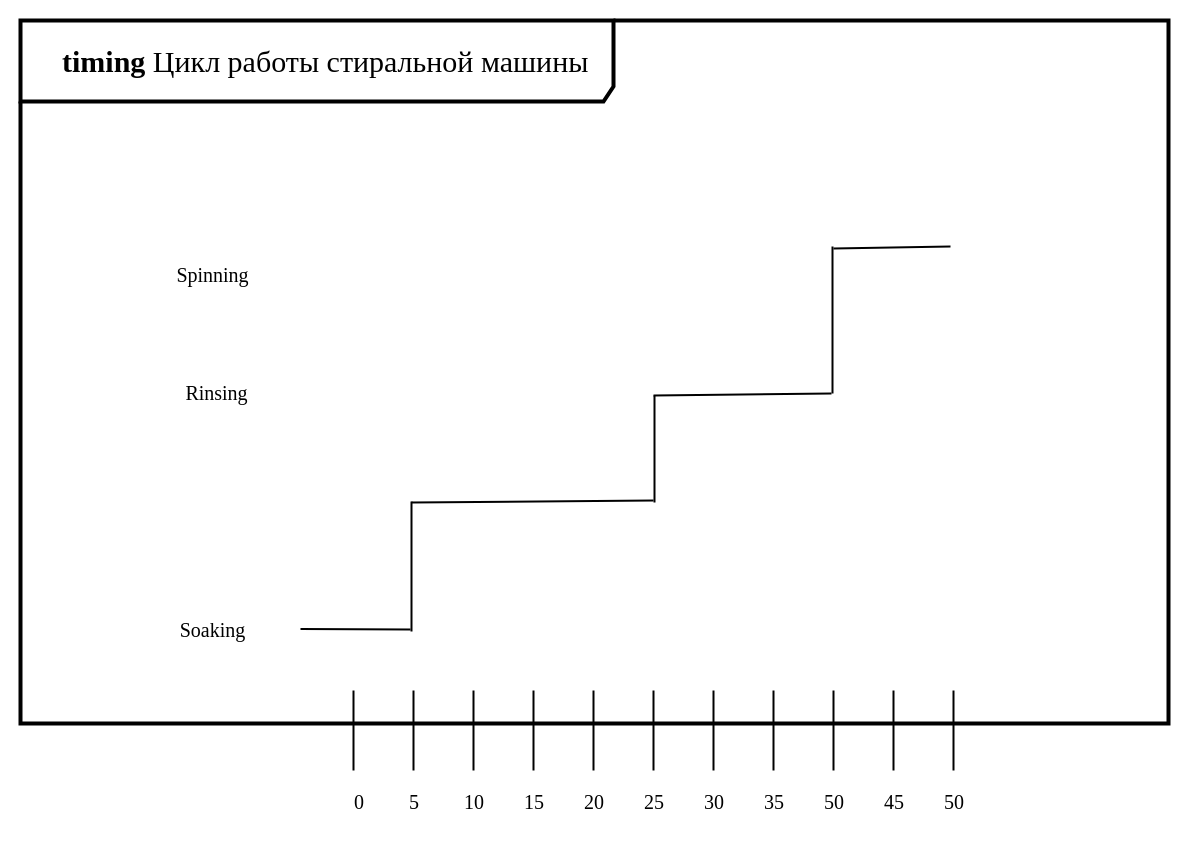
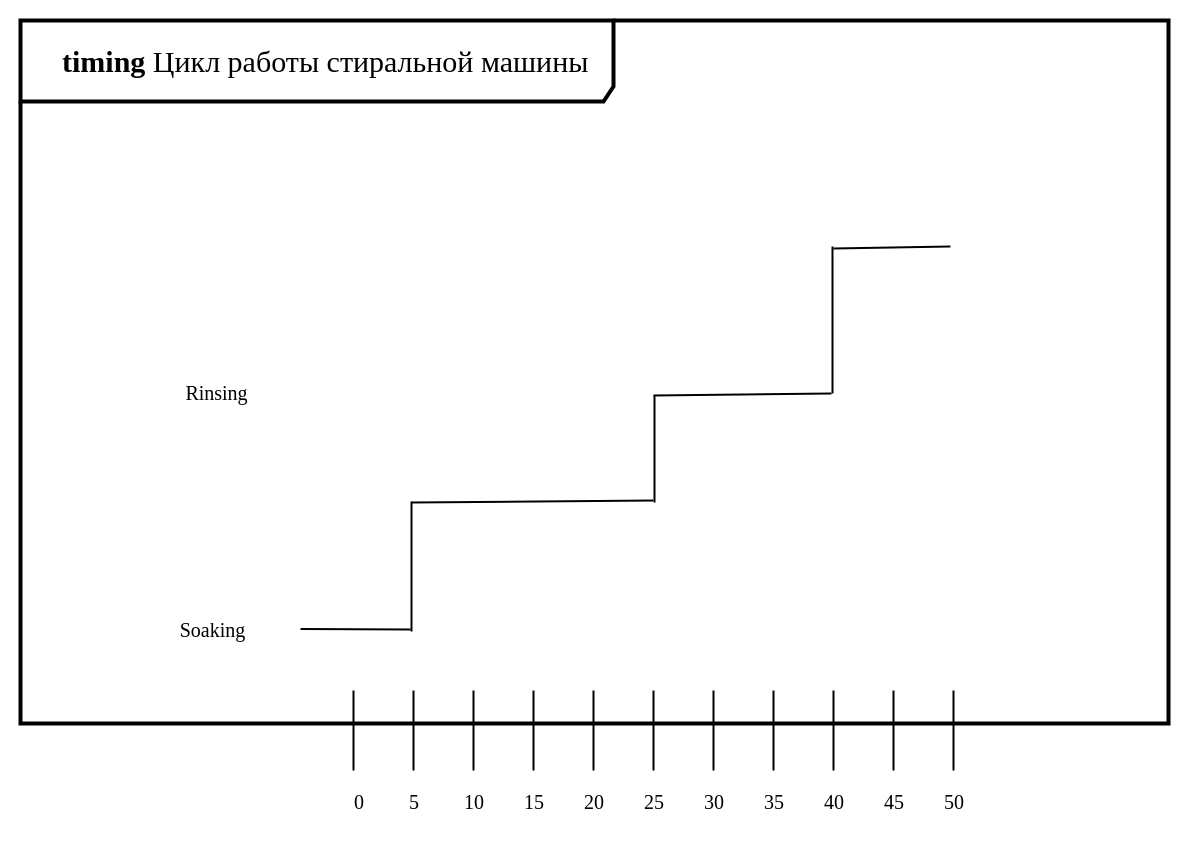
node "Spinning": removed
node "0 5 10 15 20 25 30 35 50 45 50": label "0 5 10 15 20 25 30 35 50 45 50" -> "0 5 10 15 20 25 30 35 40 45 50"
